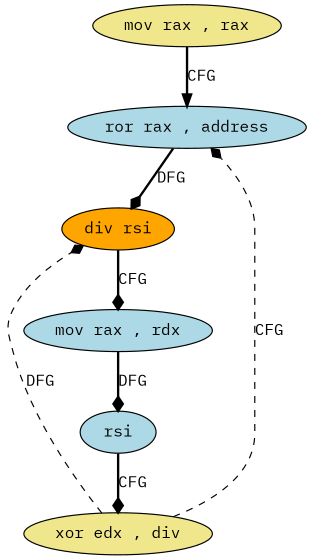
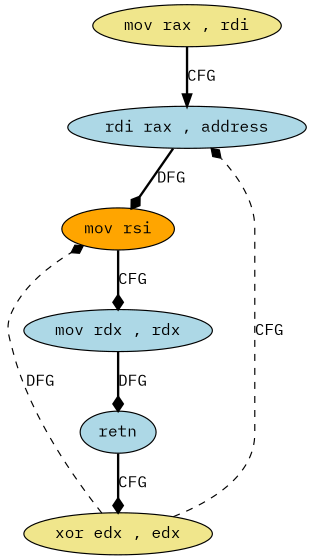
node "mov rax , rax": label "mov rax , rax" -> "mov rax , rdi"
node "ror rax , address": label "ror rax , address" -> "rdi rax , address"
node "div rsi": label "div rsi" -> "mov rsi"
node "mov rax , rdx": label "mov rax , rdx" -> "mov rdx , rdx"
node "rsi": label "rsi" -> "retn"
node "xor edx , div": label "xor edx , div" -> "xor edx , edx"
